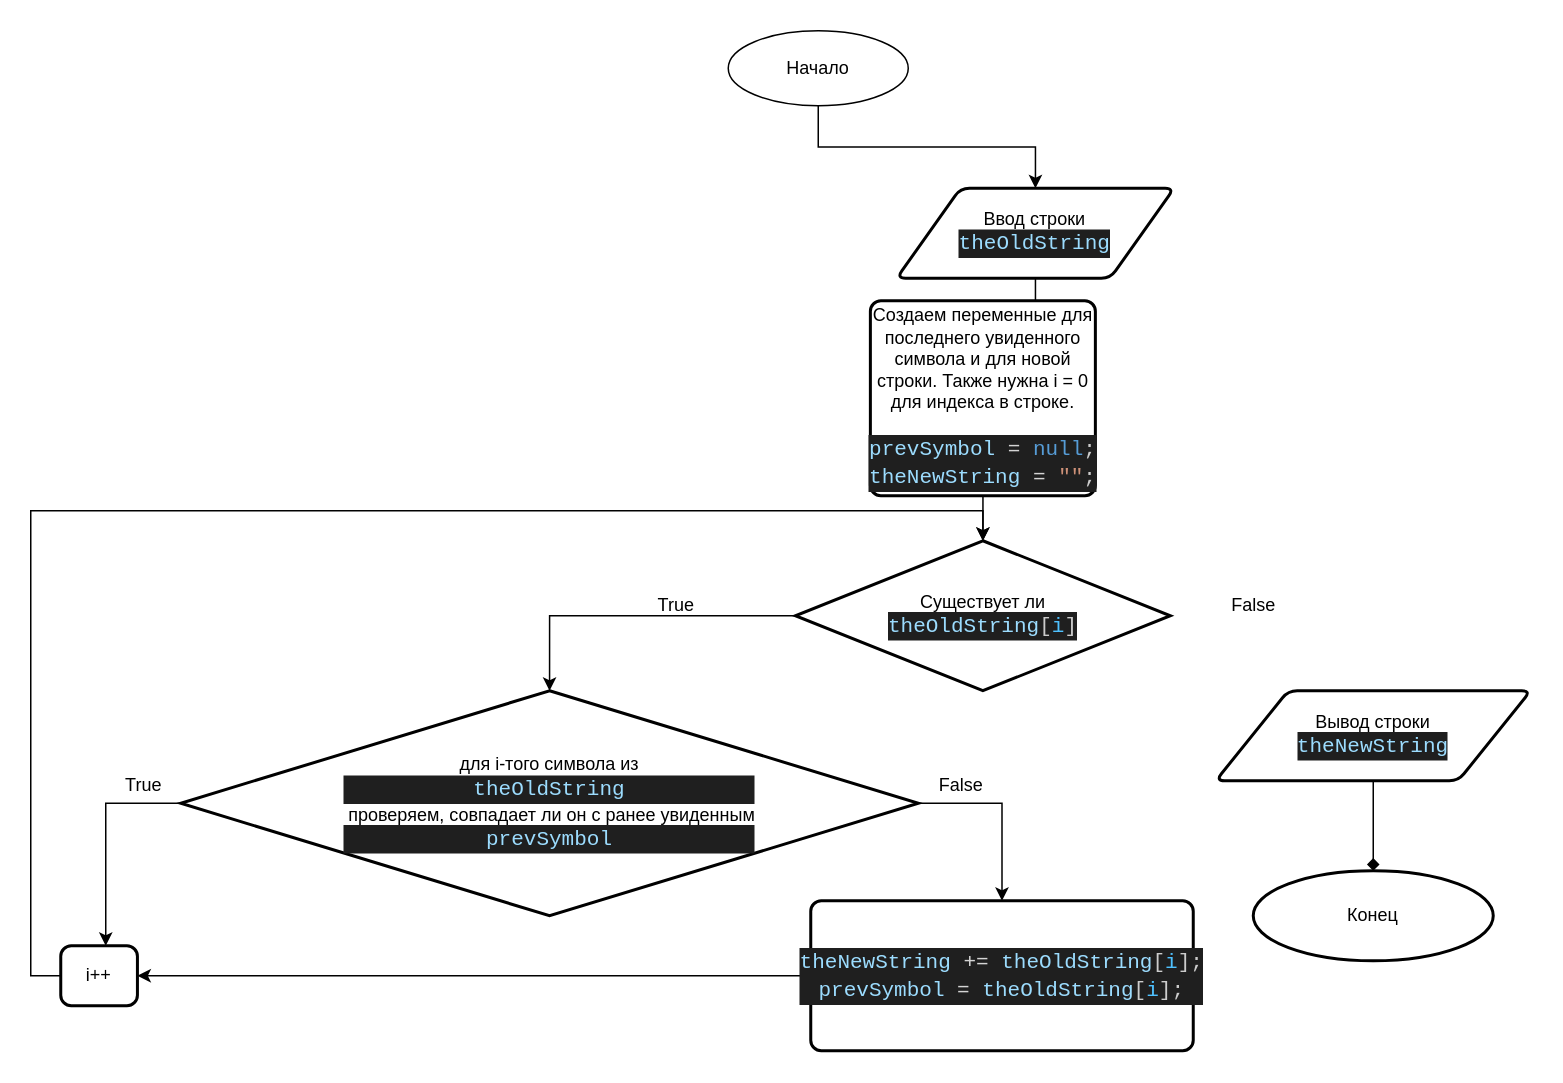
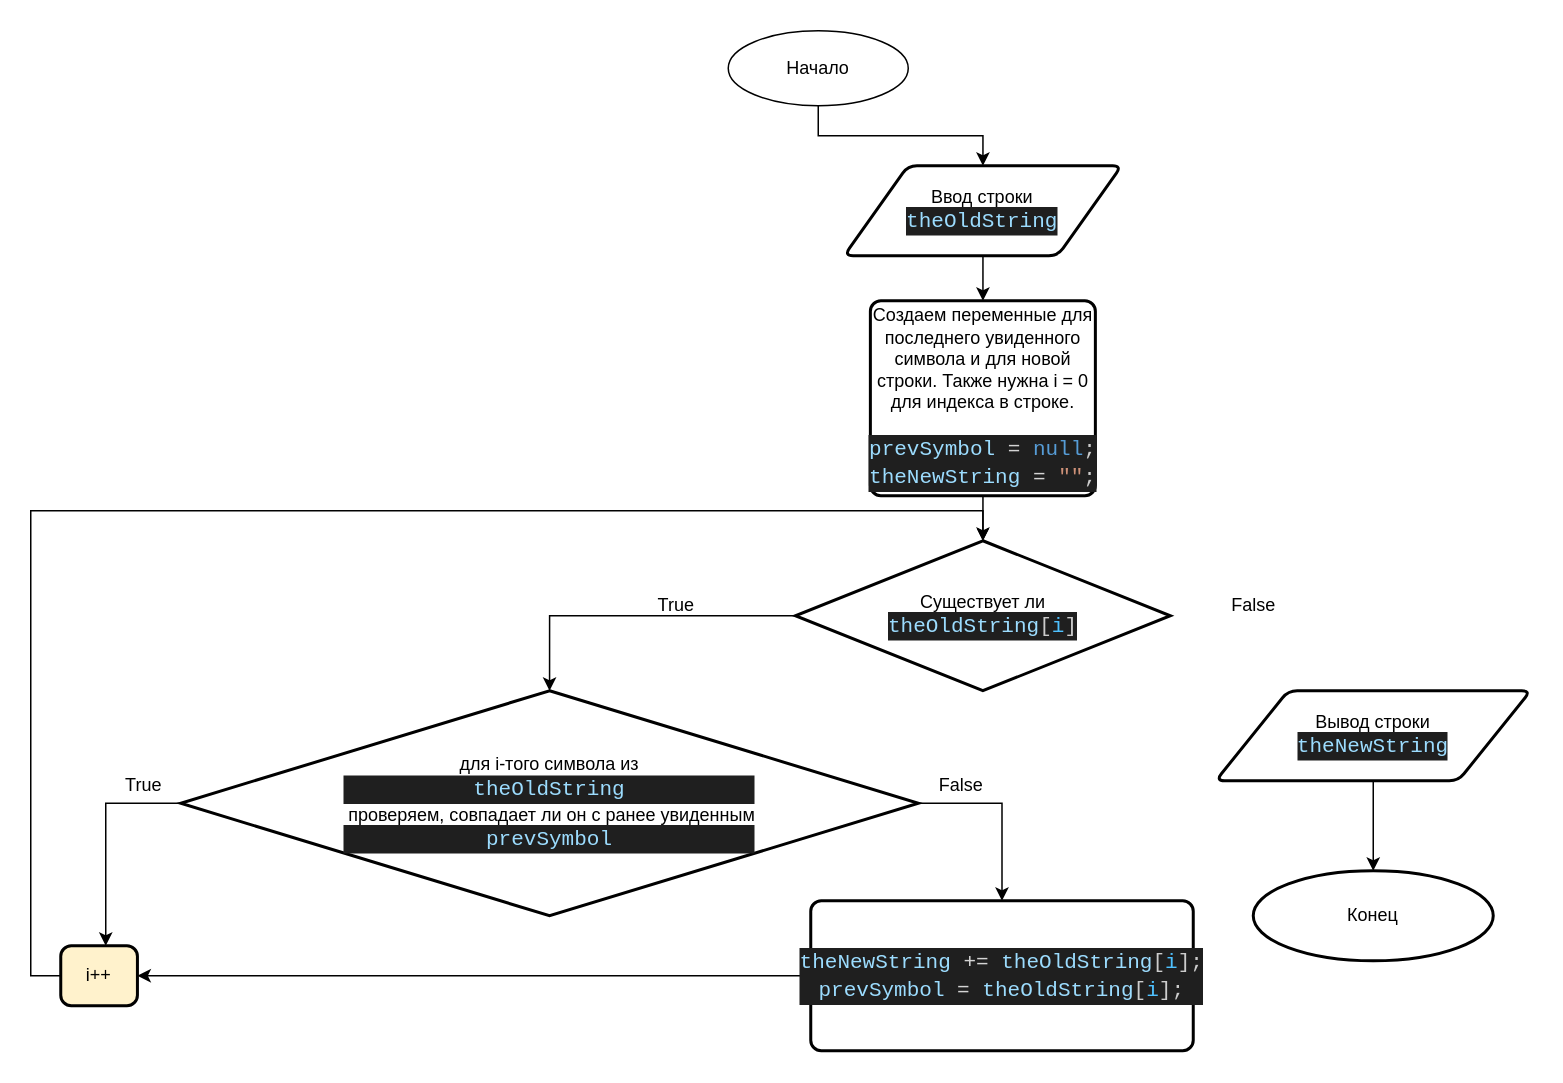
node "Ввод строки theOldString": moved (1035, 233) -> (983, 211)
edge "Вывод строки theNewString" -> "Конец": arrowhead diamond -> classic
edge "i++" -> "Существует ли theOldString[i]": arrowhead classic -> open
node "i++": fillcolor #ffffff -> #fff2cc
